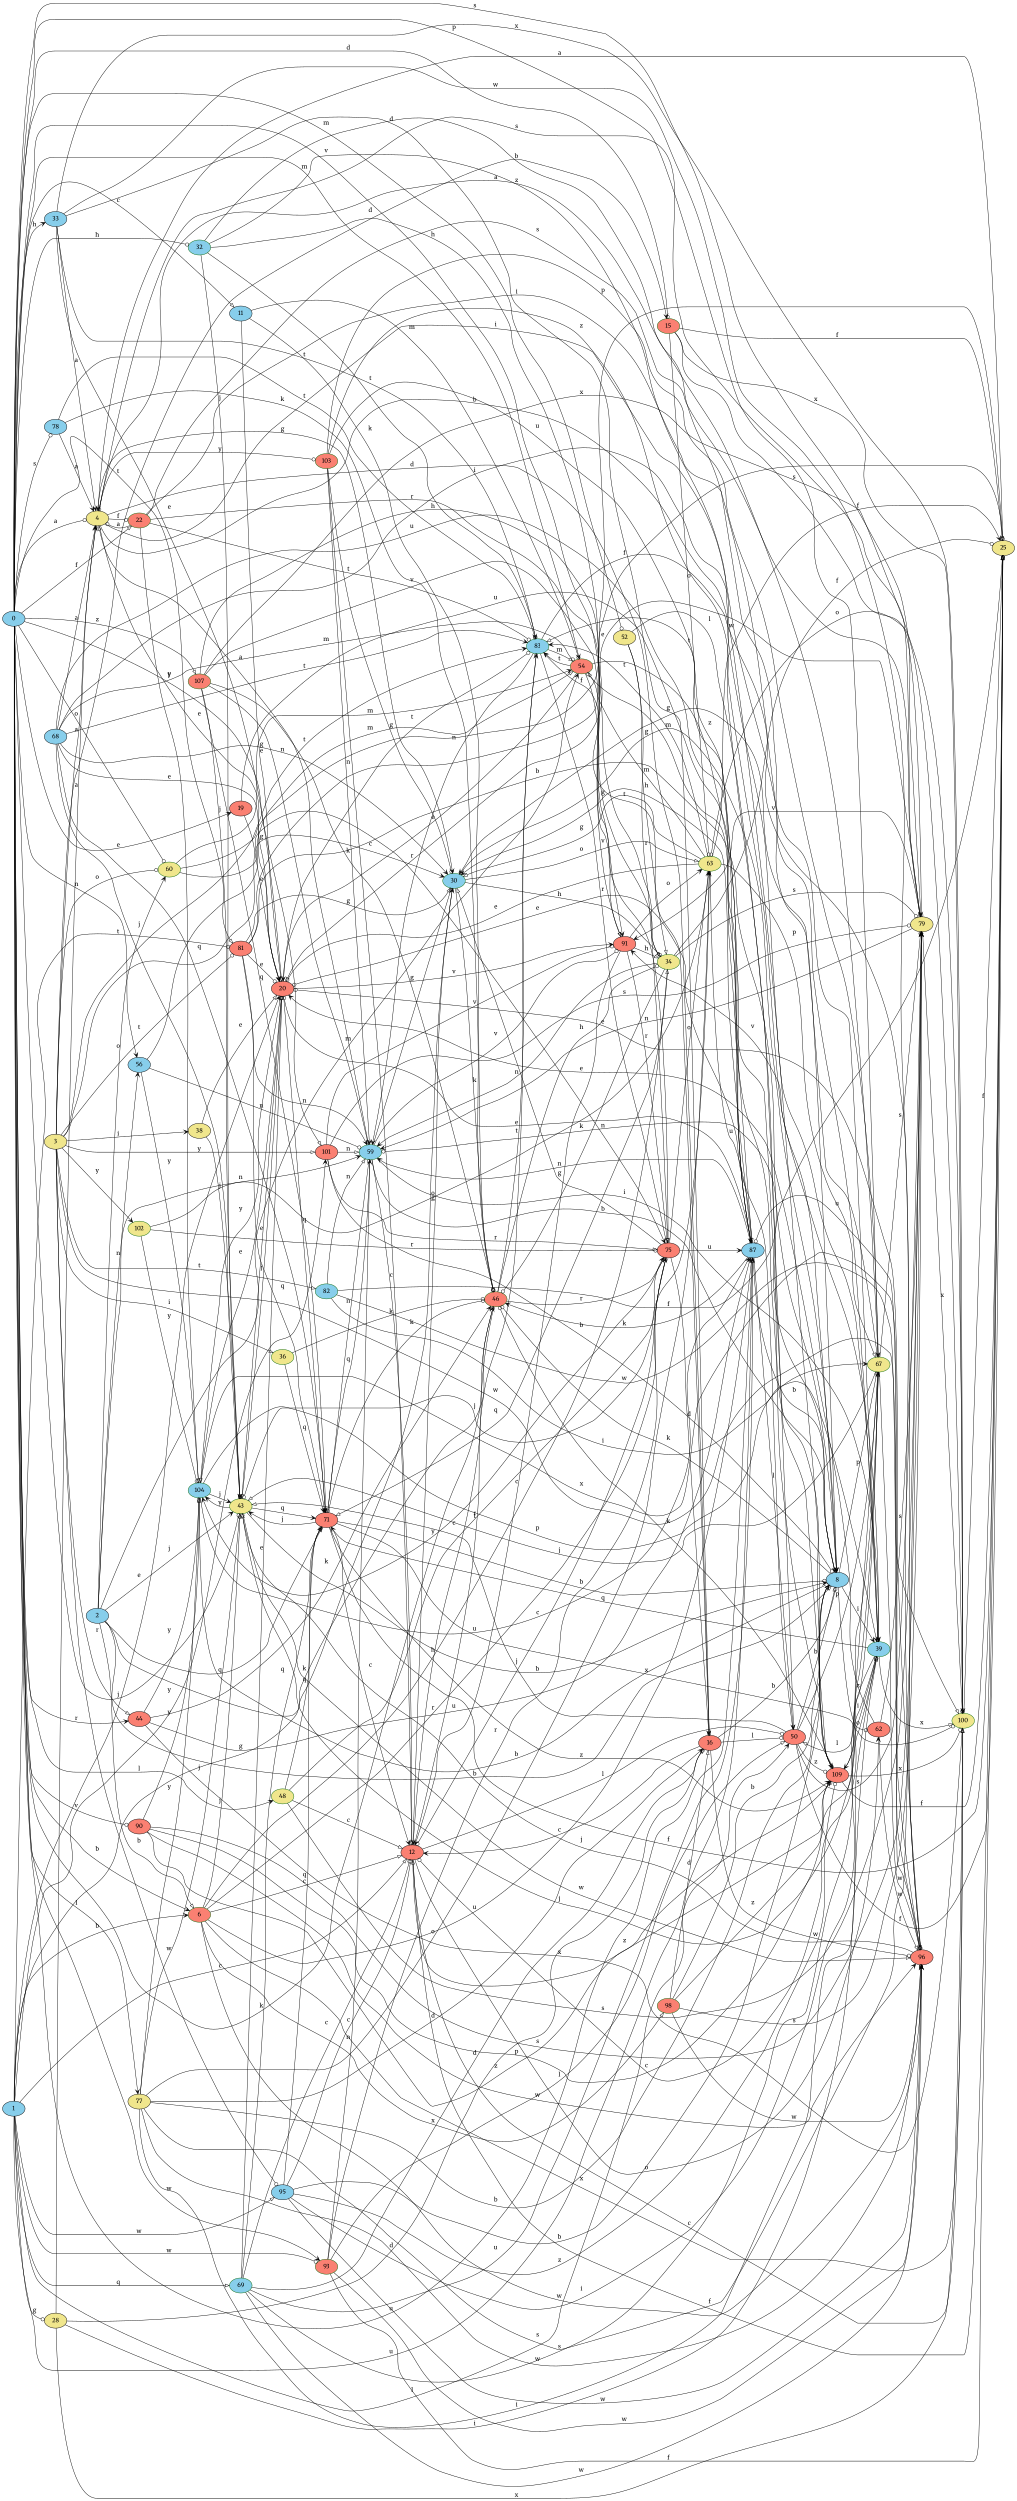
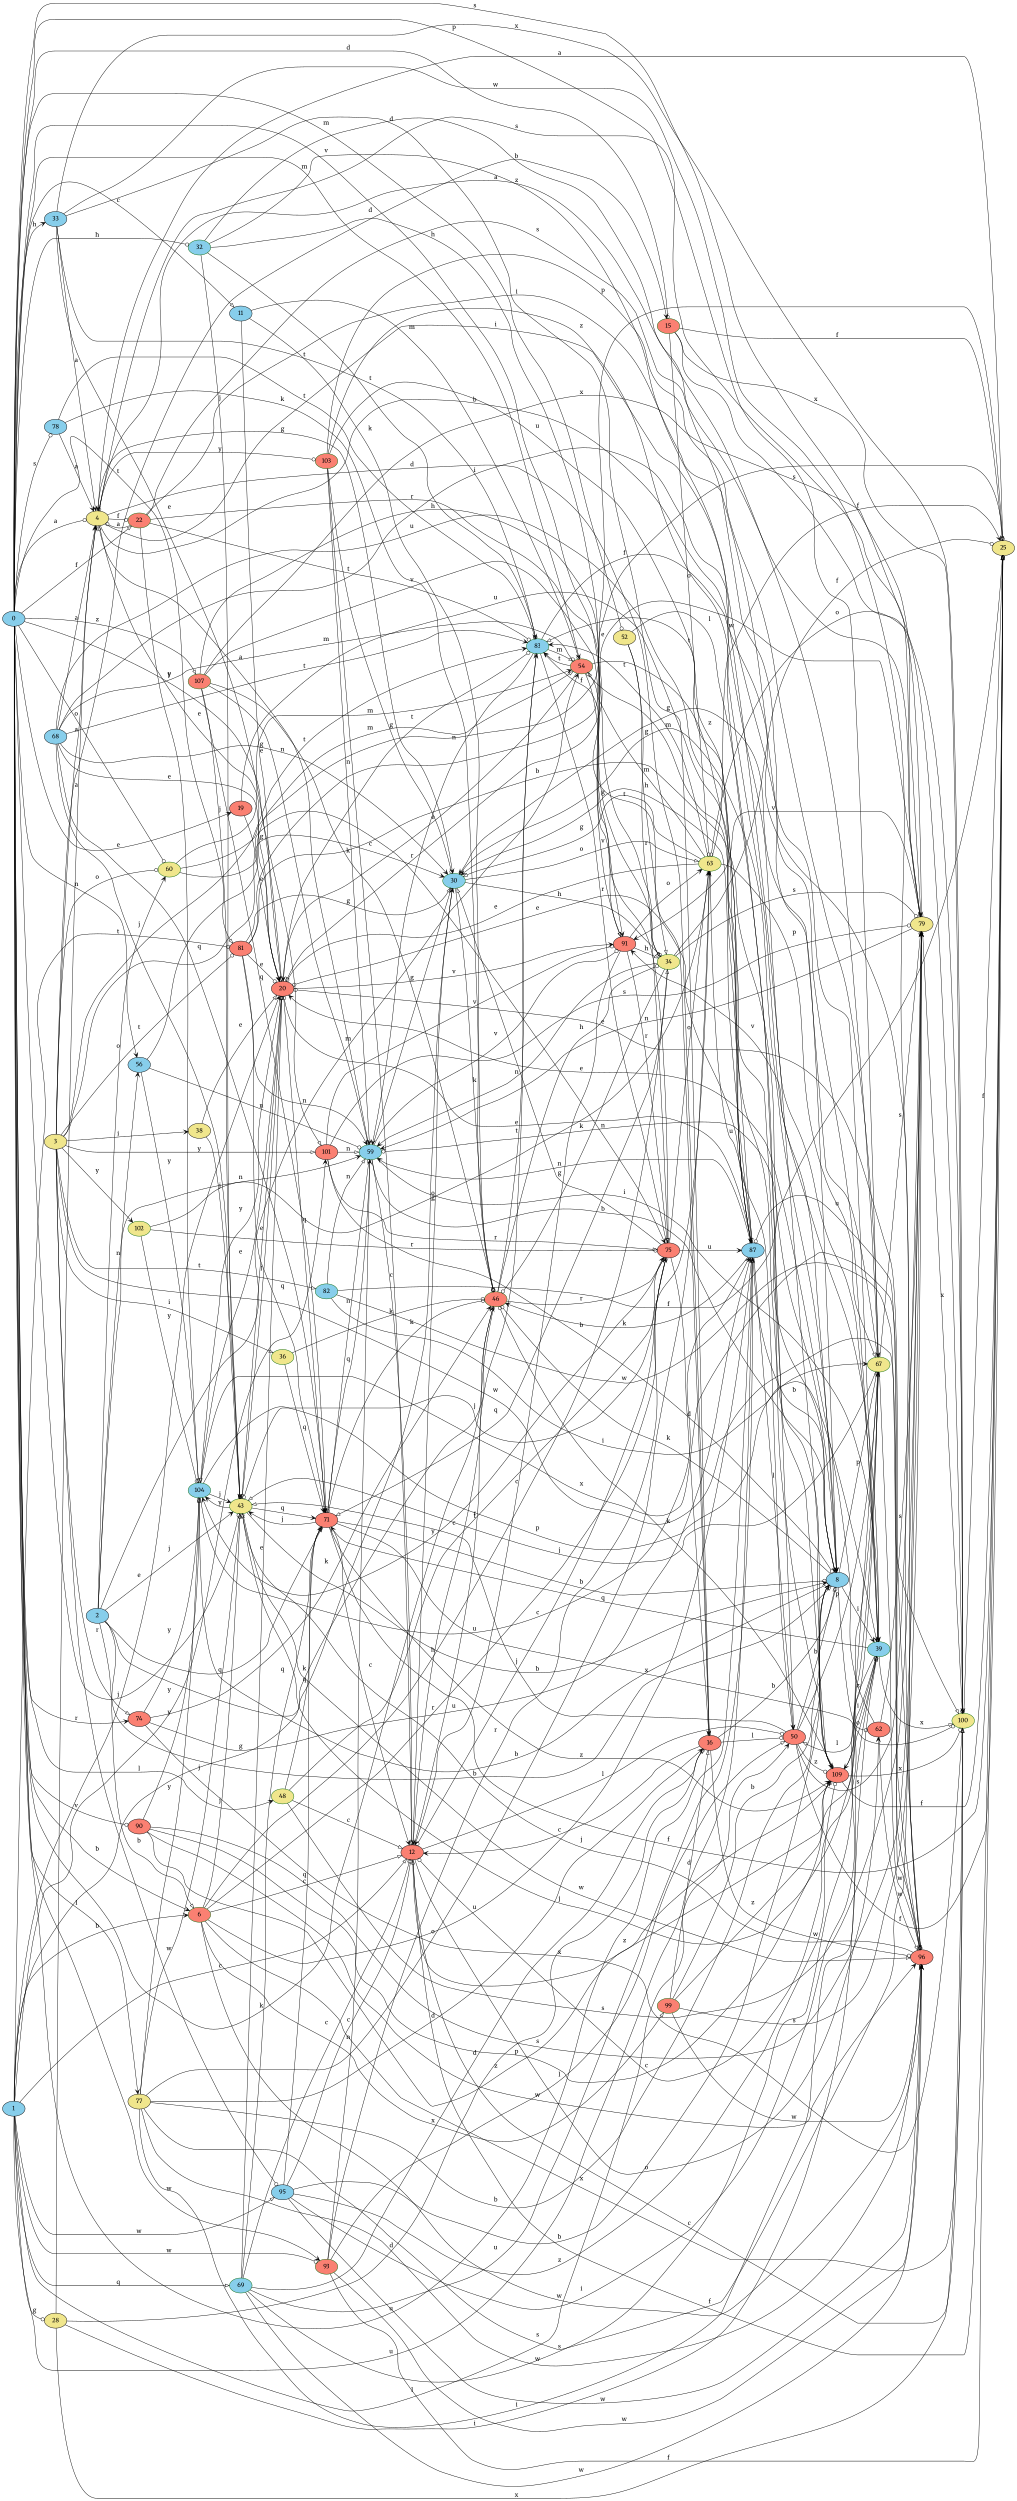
node "44": label "44" -> "74"
node "98": label "98" -> "99"
